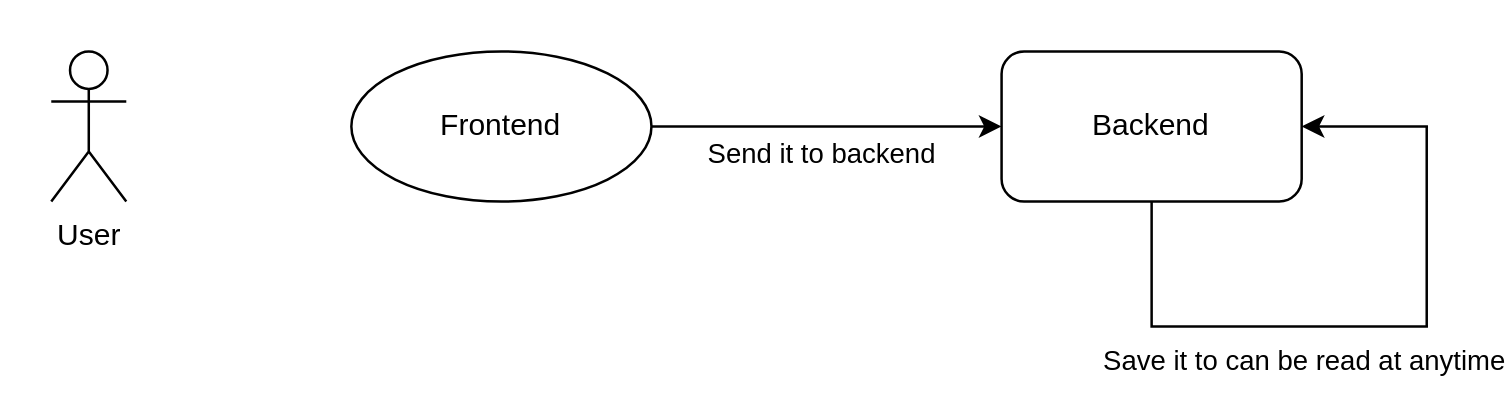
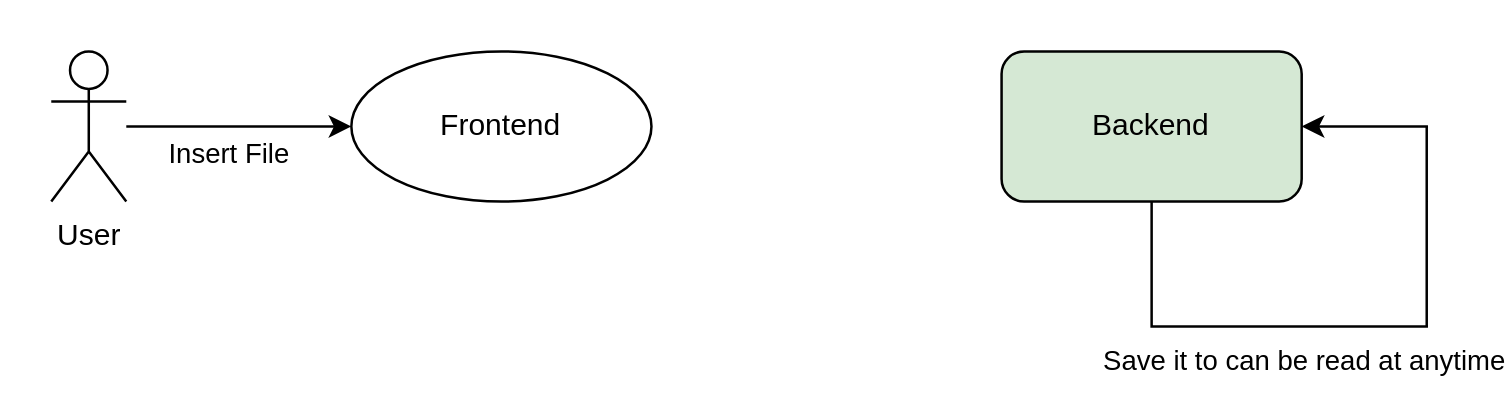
edge "User" -> "Frontend": added, label "Insert File"
edge "Frontend" -> "Backend": removed, label "Send it to backend"
node "Backend": fillcolor #ffffff -> #d5e8d4
